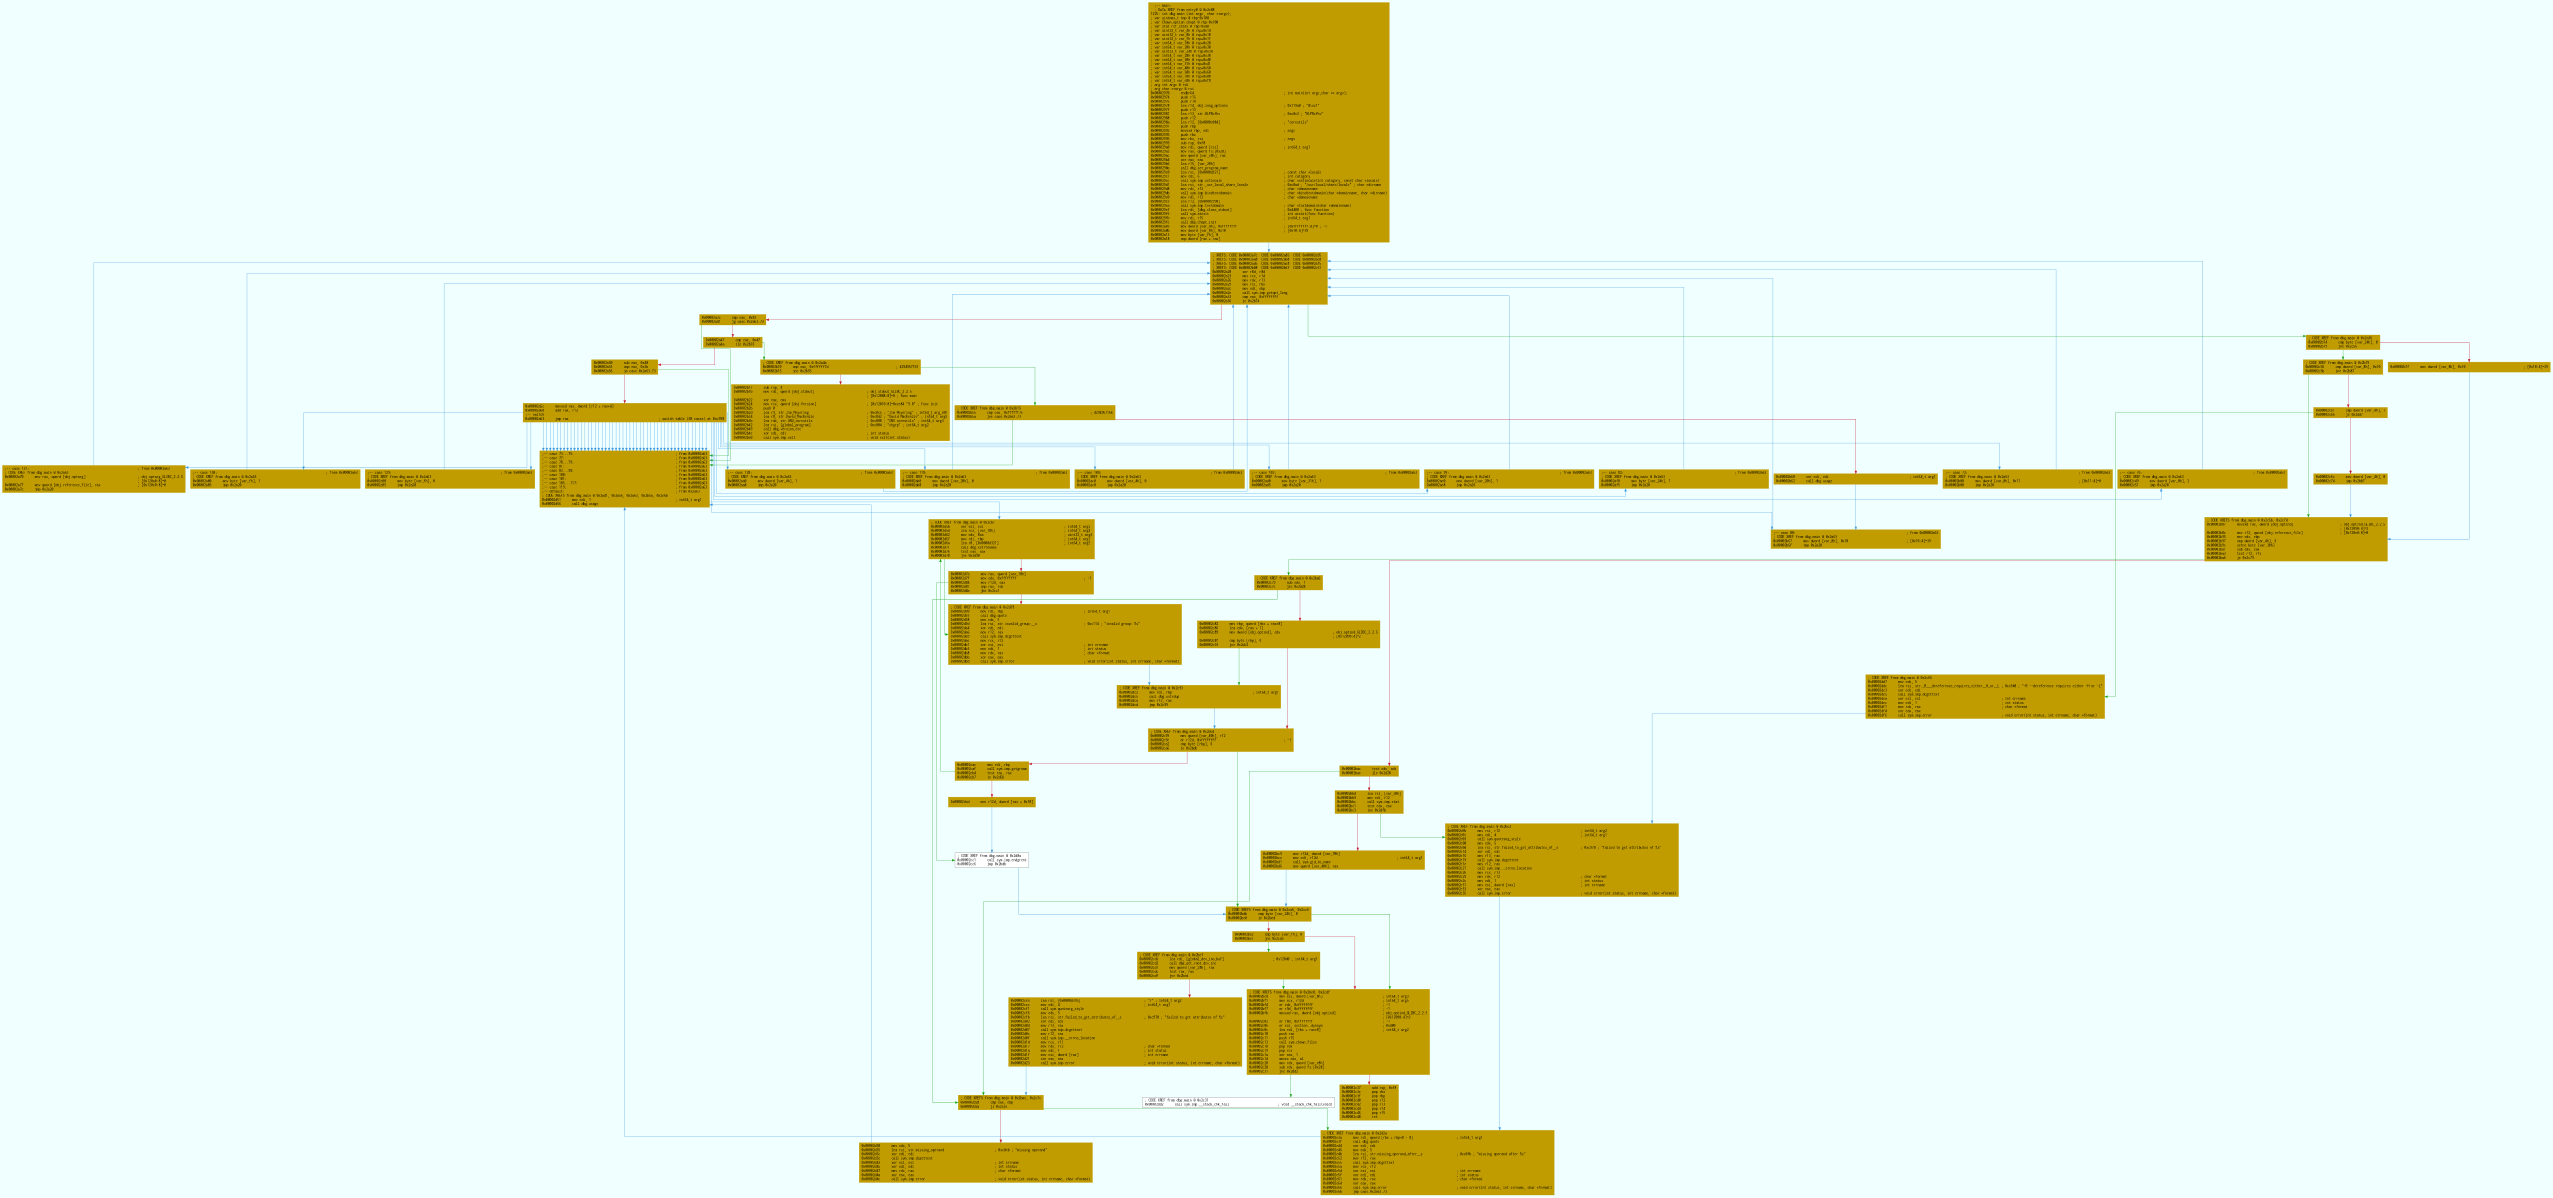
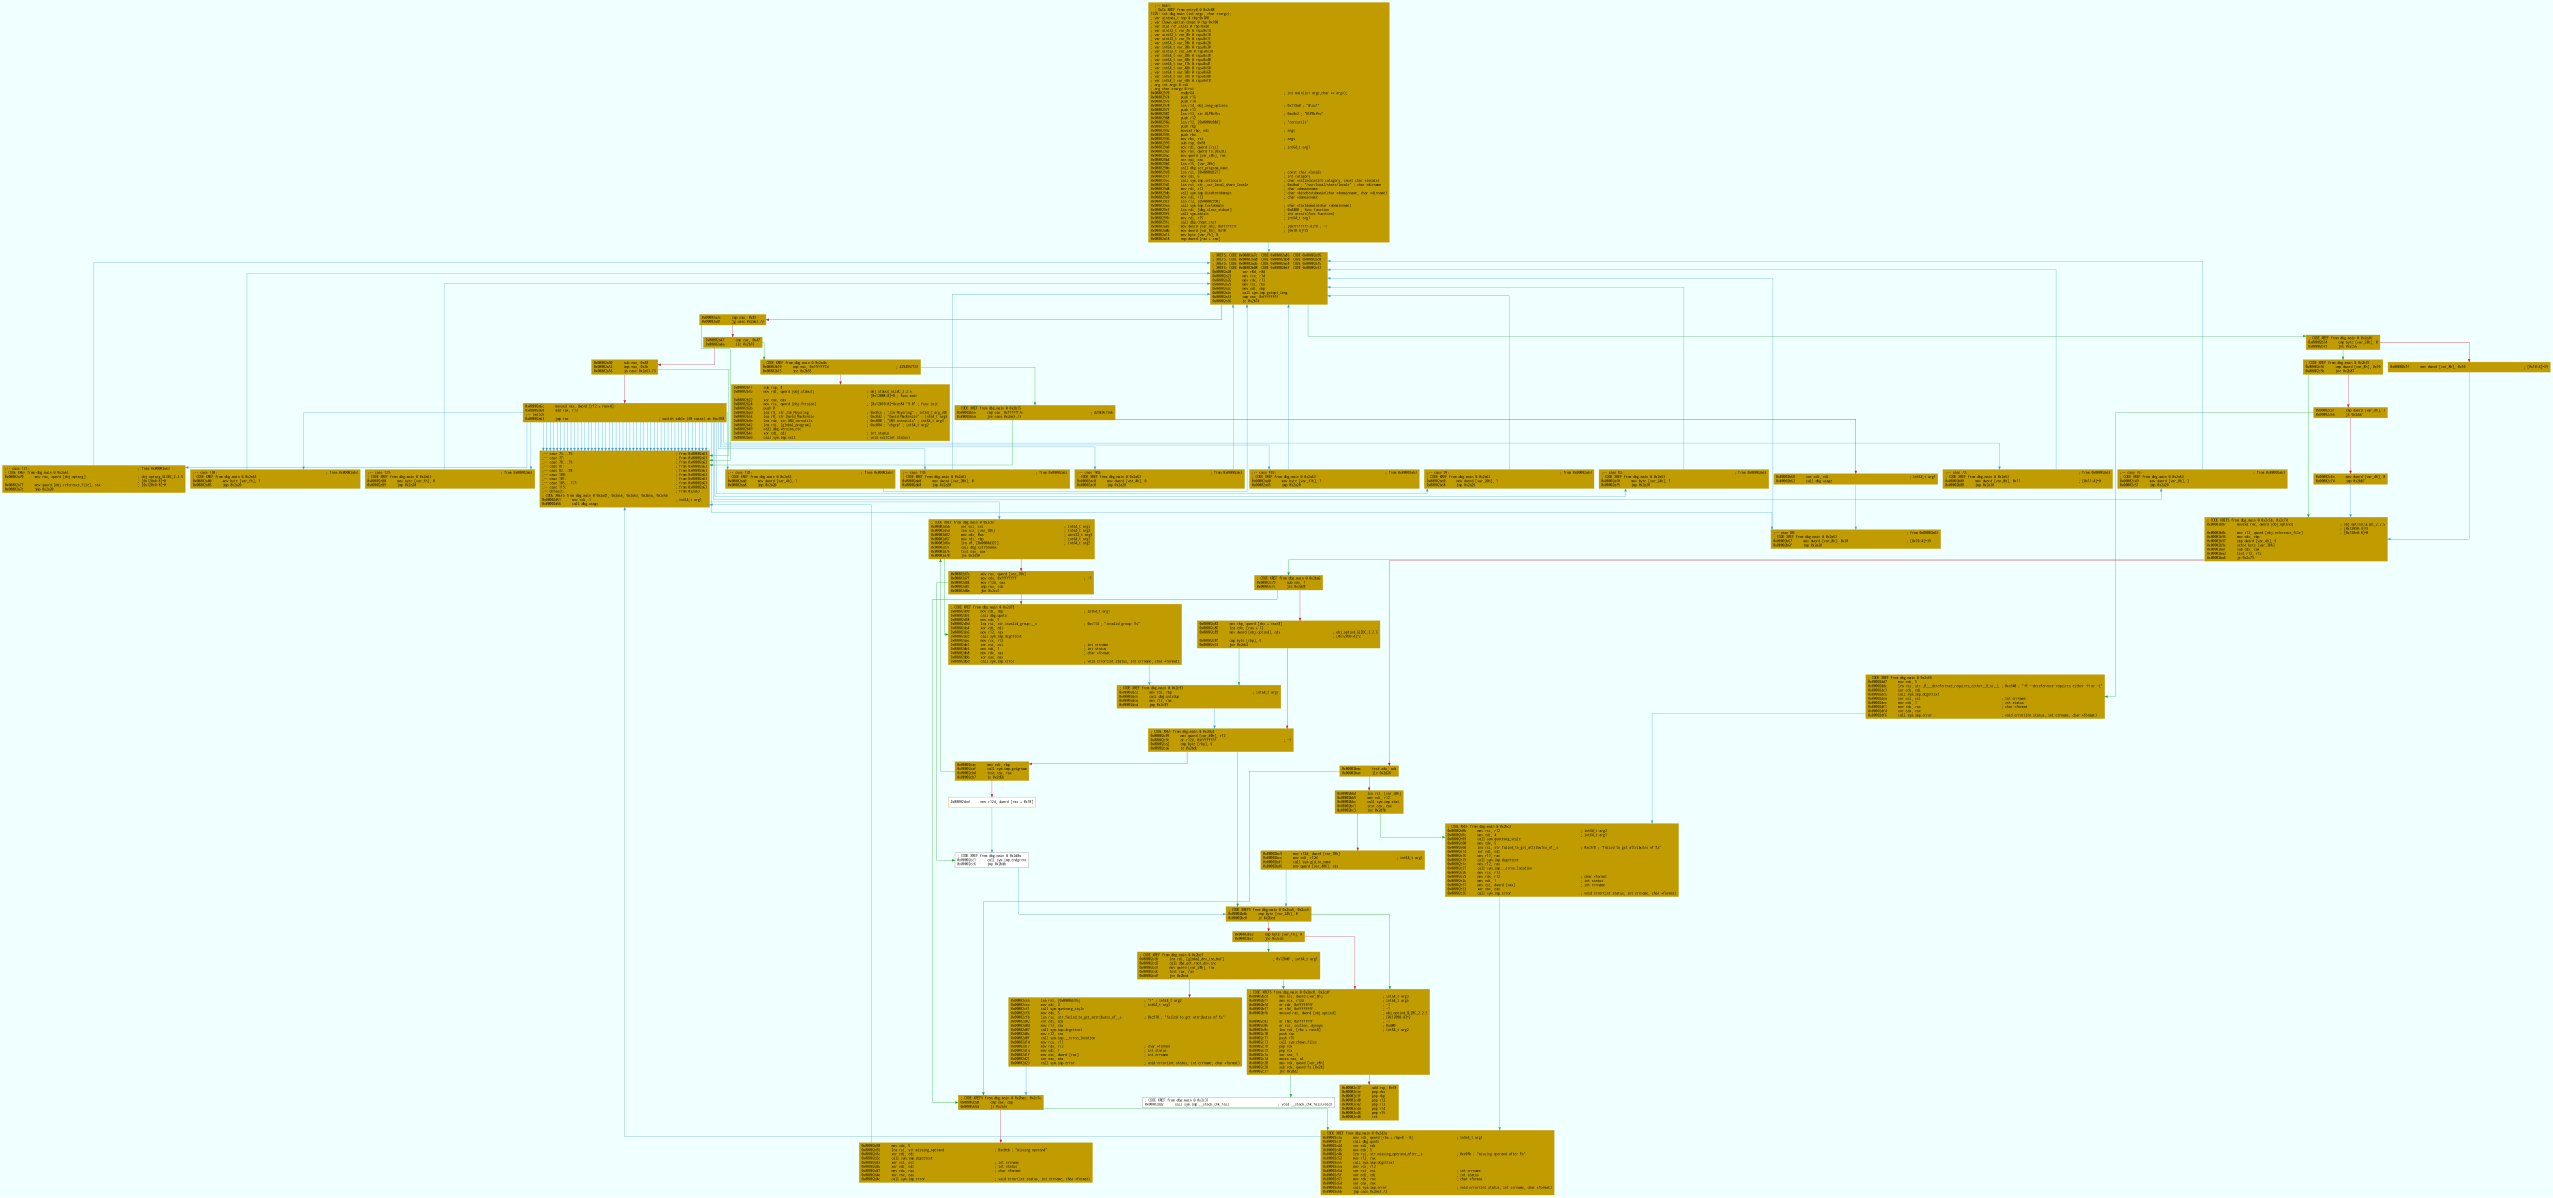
node "0x00002cbd      mov r12d, dword [rax + 0x10]": fillcolor #c19c00 -> white
